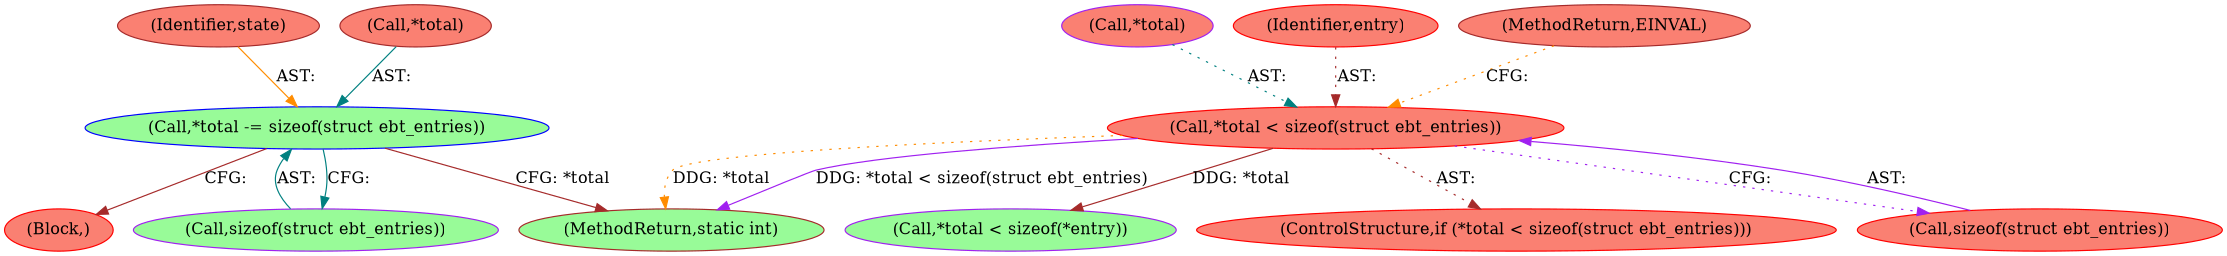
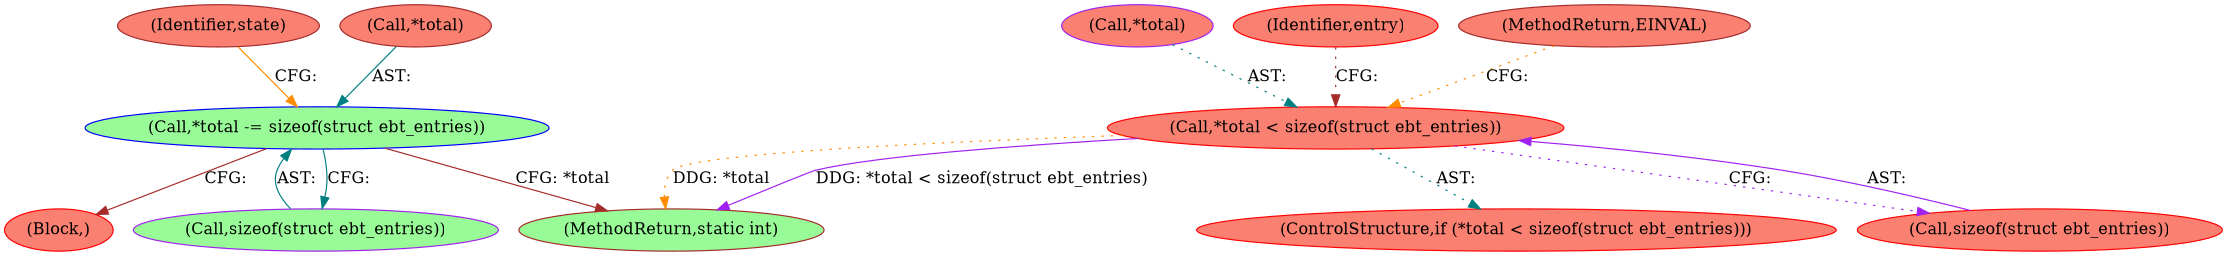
edge "(Identifier,state)" -> "(Call,*total -= sizeof(struct ebt_entries))": label "AST: " -> "CFG: "
edge "(Identifier,entry)" -> "(Call,*total < sizeof(struct ebt_entries))": label "AST: " -> "CFG: "
edge "(Call,*total < sizeof(struct ebt_entries))" -> "(ControlStructure,if (*total < sizeof(struct ebt_entries)))": color brown -> teal
node "(Call,*total < sizeof(*entry))": removed
